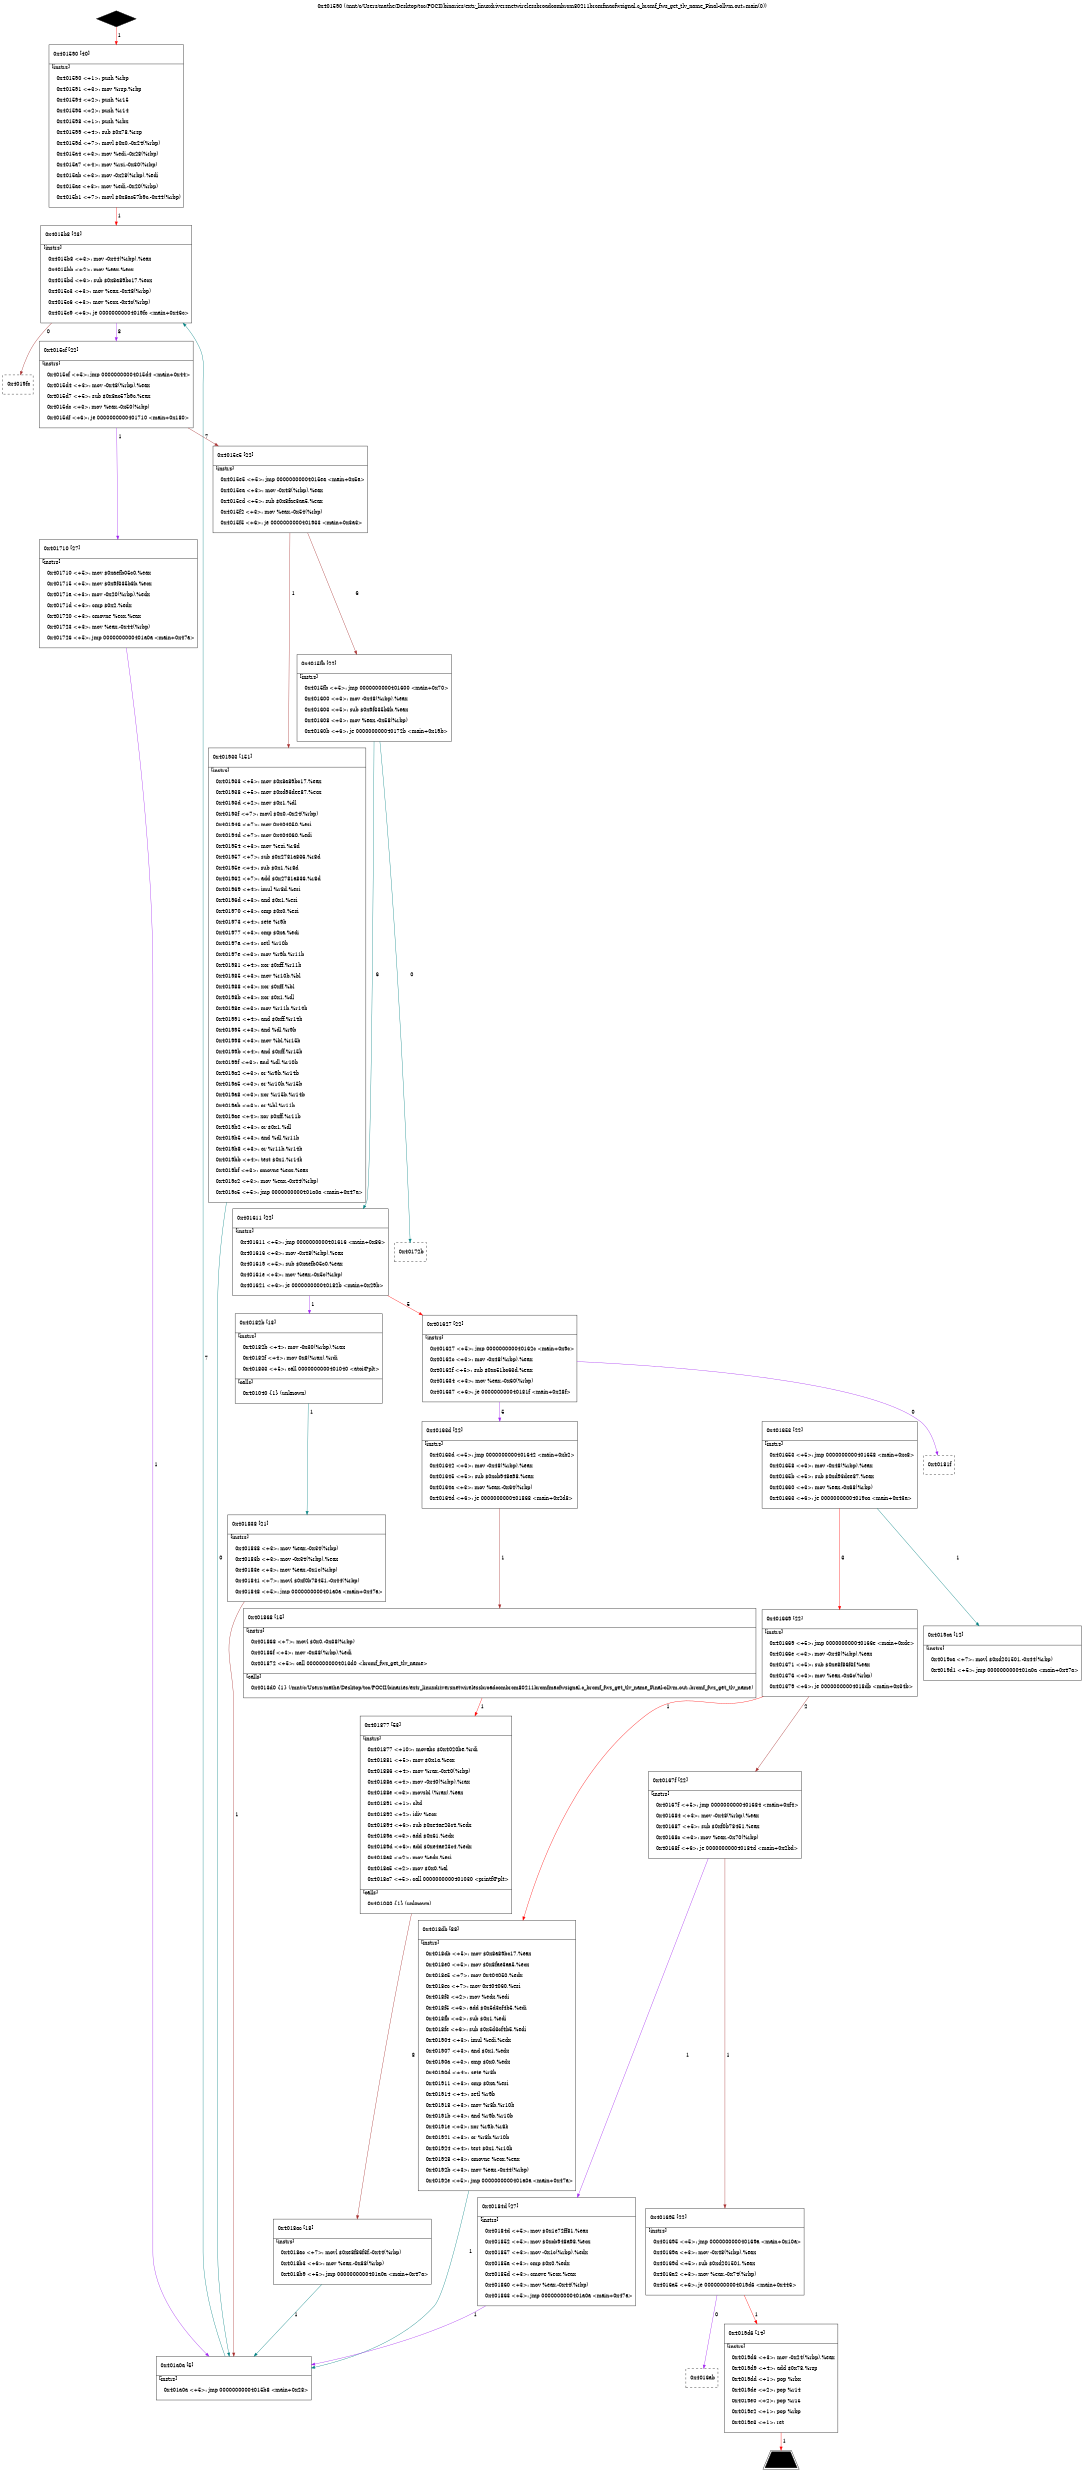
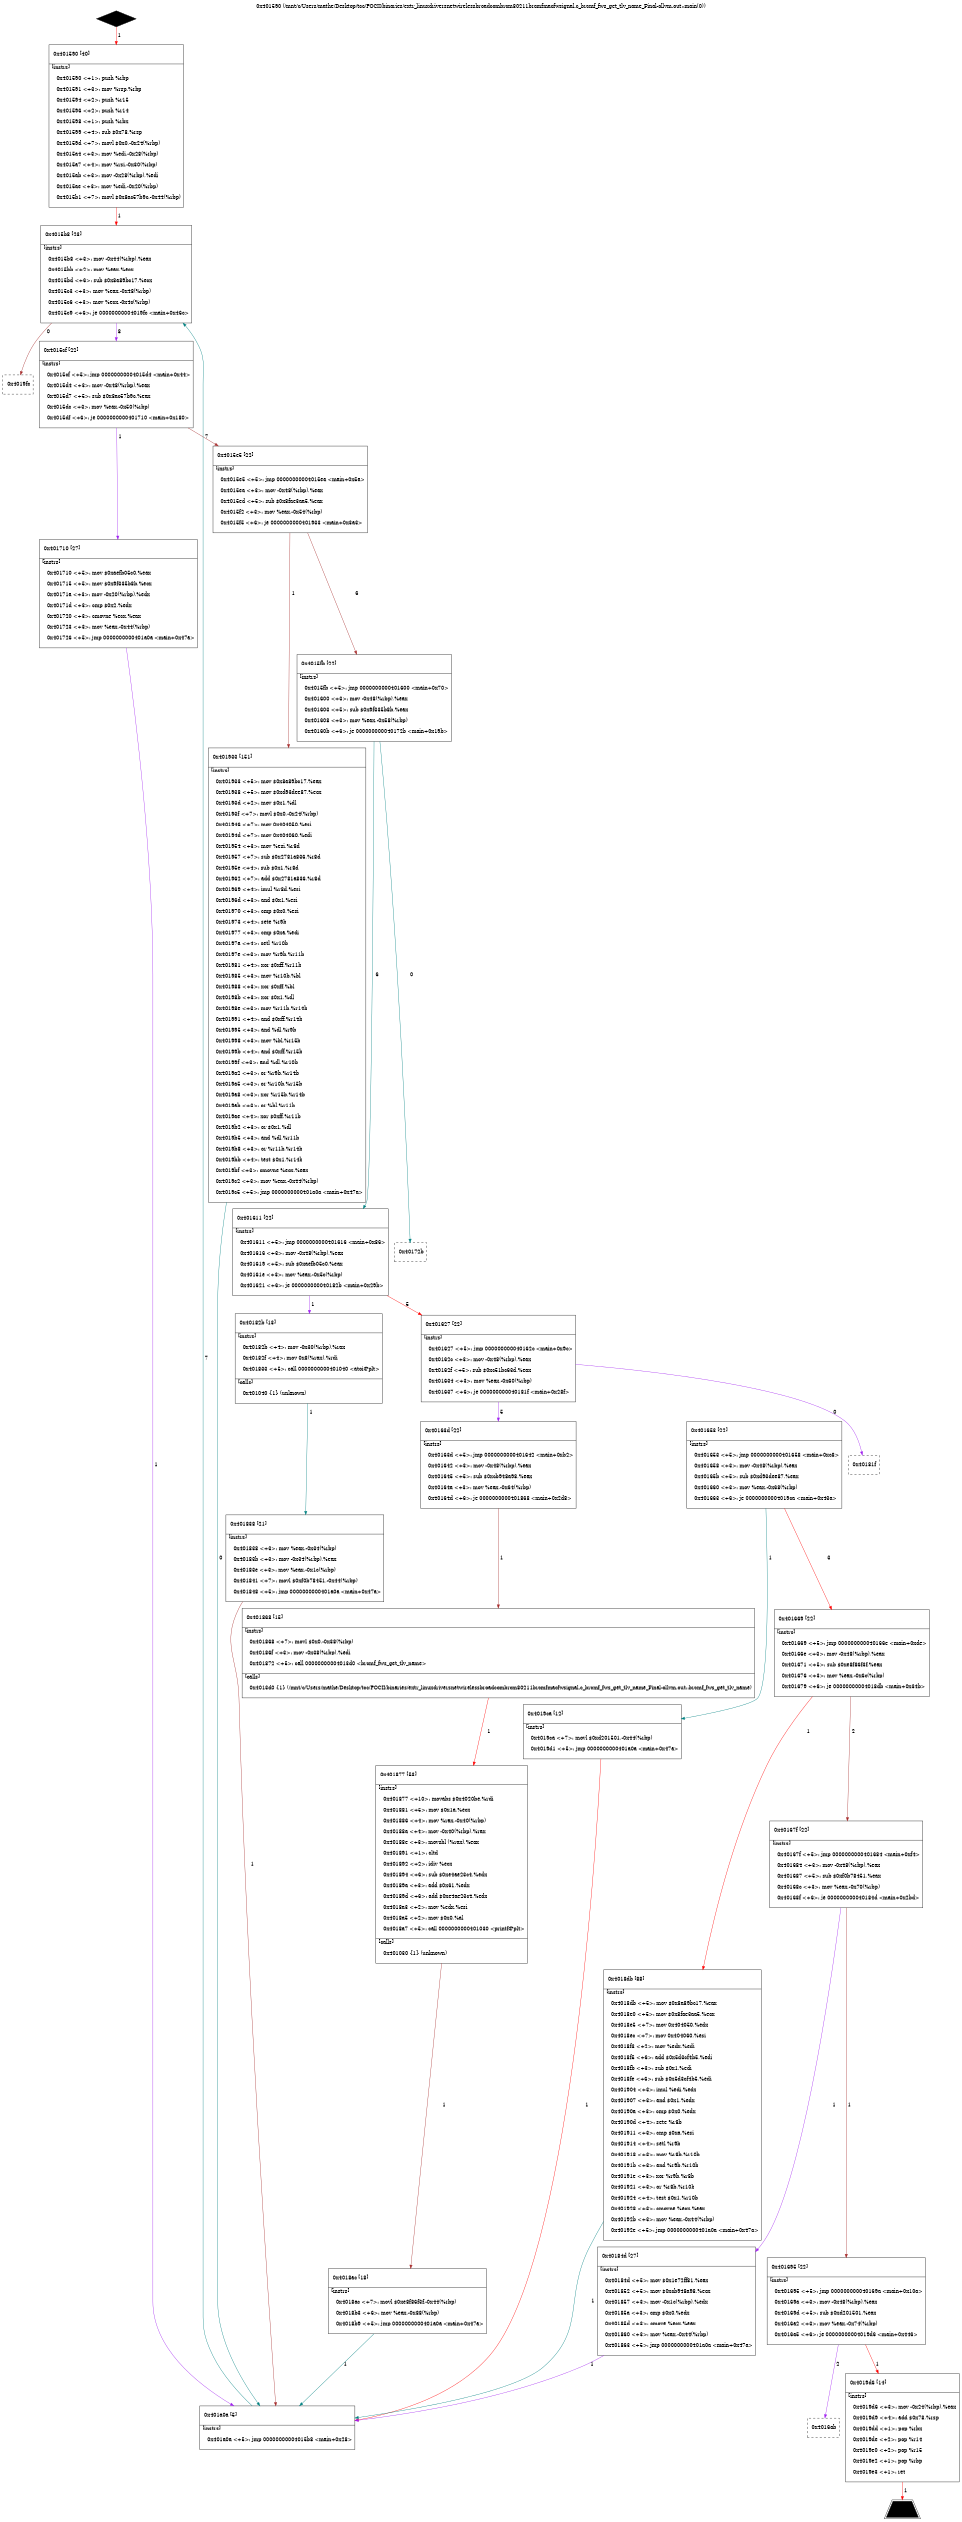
edge "0x401877 [53]" -> "0x4018ac [18]": label " 8" -> " 1"
edge "0x4019ca [12]" -> "0x401a0a [5]": added, label "1"
edge "0x401695 [22]" -> "0x4016ab": label " 0" -> " 2"
